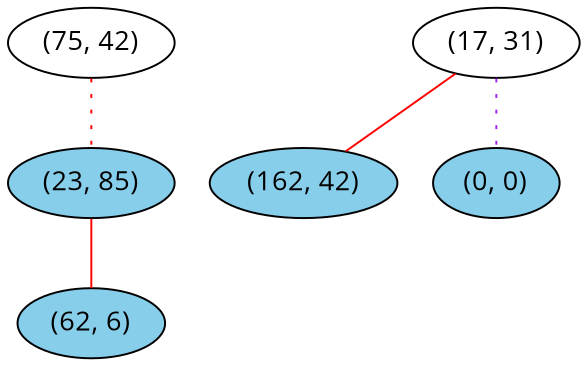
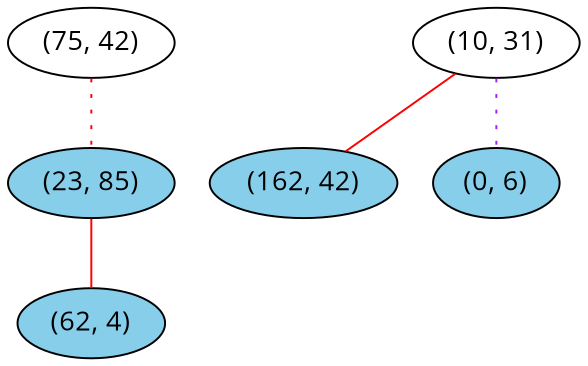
node "(17, 31)": label "(17, 31)" -> "(10, 31)"
node "(0, 0)": label "(0, 0)" -> "(0, 6)"
node "(62, 6)": label "(62, 6)" -> "(62, 4)"
